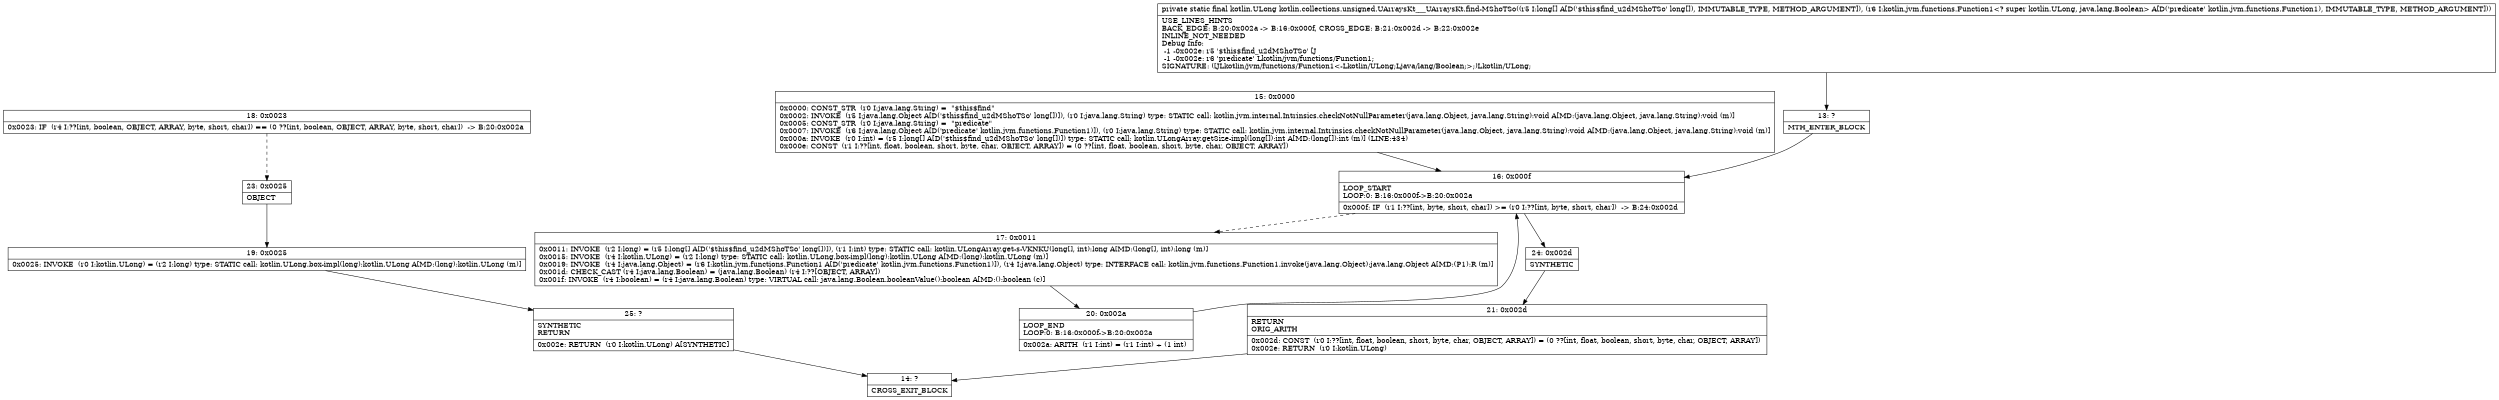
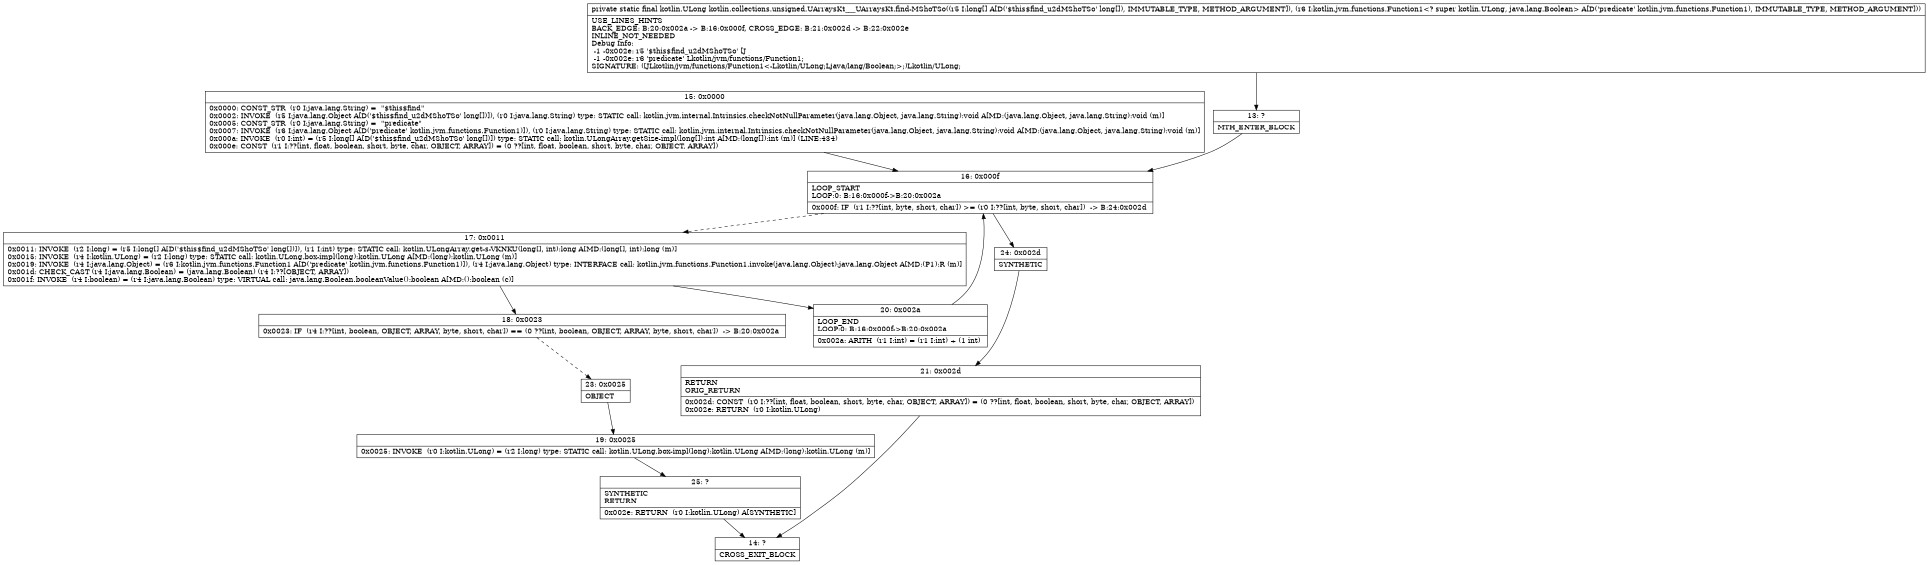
edge "17: 0x0011" -> "18: 0x0023": added
node "21: 0x002d": text "ORIG_ARITH" -> "ORIG_RETURN"
